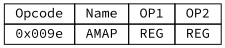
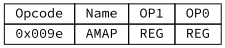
node "Opcode": text "OP2" -> "OP0"
